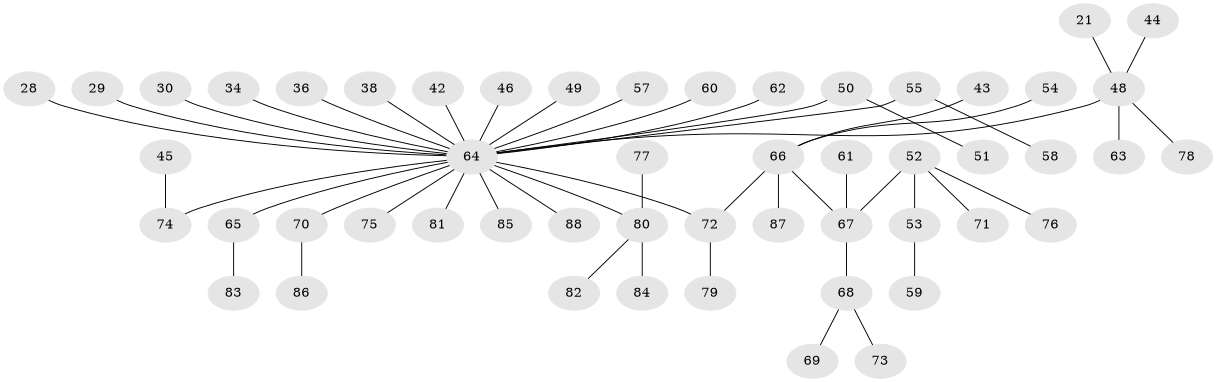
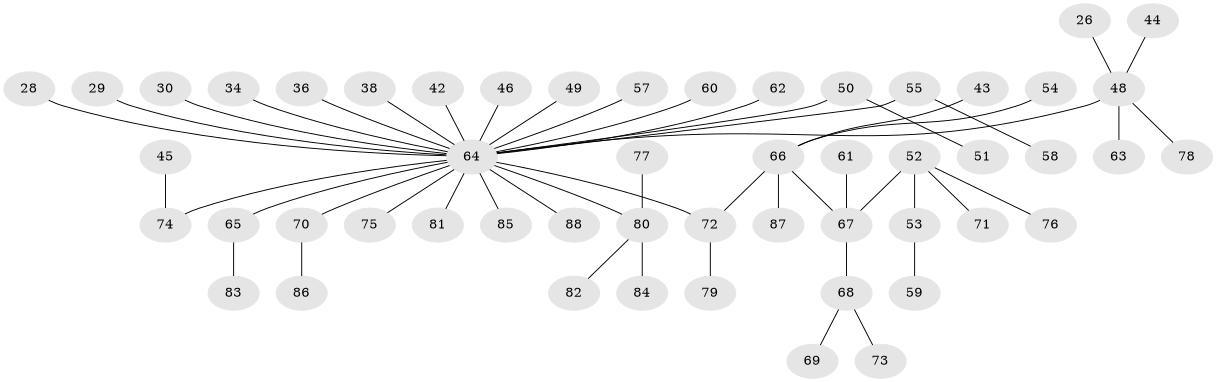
node "21": label "21" -> "26"
